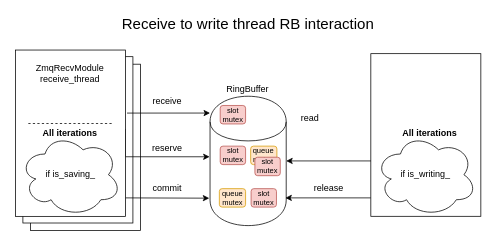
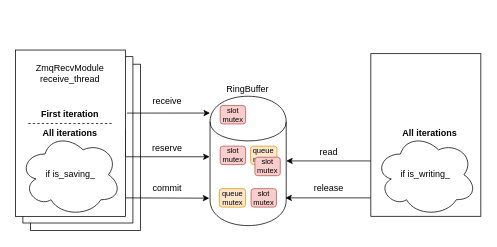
node "Receive to write thread RB interaction": removed
node "First iteration": added
node "read": moved (309, 118) -> (328, 152)
